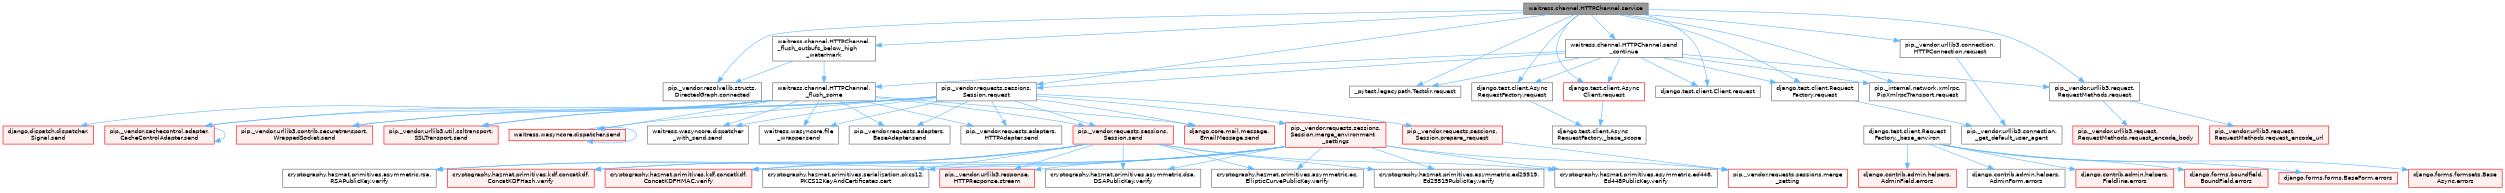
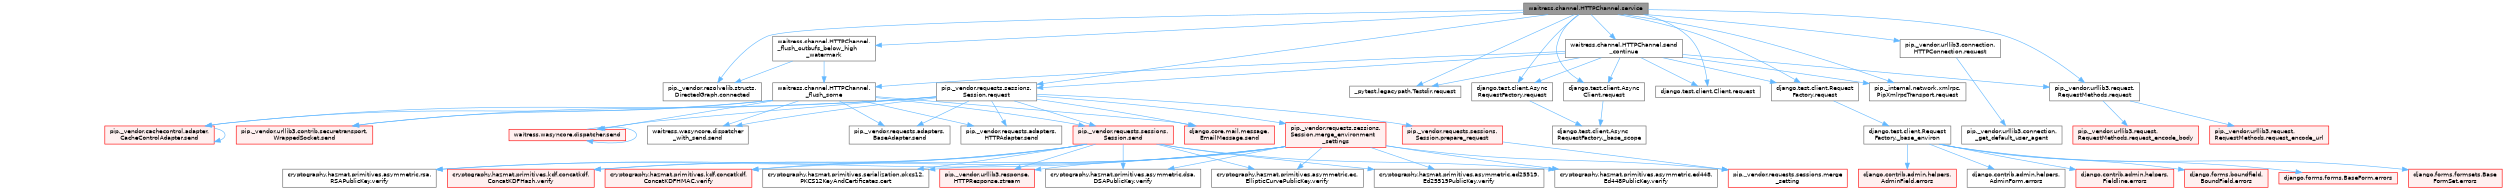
node "django.test.client.Async Client.request": color red -> grey40
edge "django.test.client.Request Factory.request" -> "pip._vendor.urllib3.connection. _get_default_user_agent": now "django.test.client.Request Factory.request" -> "django.test.client.Request Factory._base_environ"
node "django.dispatch.dispatcher. Signal.send": removed
node "pip._vendor.urllib3.util.ssltransport. SSLTransport.send": removed
node "waitress.wasyncore.file _wrapper.send": removed
node "django.forms.formsets.Base Async.errors": label "django.forms.formsets.Base Async.errors" -> "django.forms.formsets.Base FormSet.errors"
